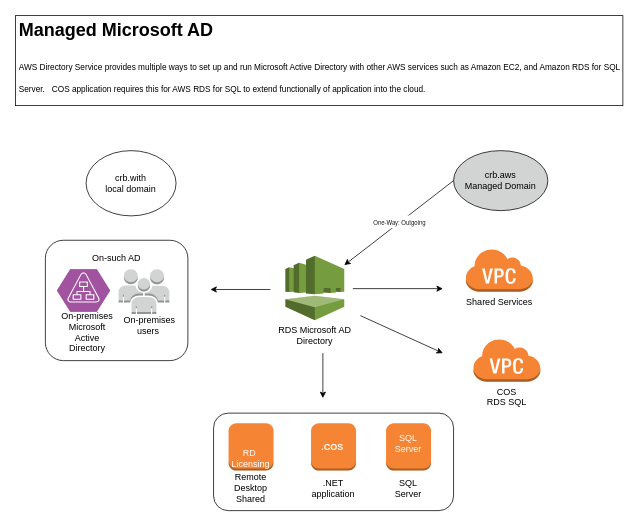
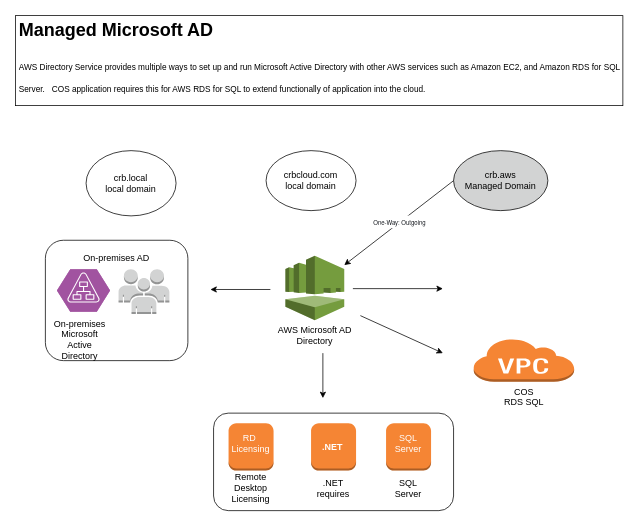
node "crbcloud.com local domain": added
node "crb.with local domain": label "crb.with local domain" -> "crb.local local domain"
node "Shared Services": removed
node "On-such AD": label "On-such AD" -> "On-premises AD"
node "On-premises users": removed
node "On-premises Microsoft Active Directory": moved (88, 332) -> (80, 340)
node "RDS Microsoft AD Directory": label "RDS Microsoft AD Directory" -> "AWS Microsoft AD Directory"
node "COS RDS SQL": size 68x44 -> 101x44
node ".COS": label ".COS" -> ".NET"
node "RD Licensing": moved (251, 458) -> (251, 443)
node "Remote Desktop Shared": label "Remote Desktop Shared" -> "Remote Desktop Licensing"
node ".NET application": label ".NET application" -> ".NET requires"
